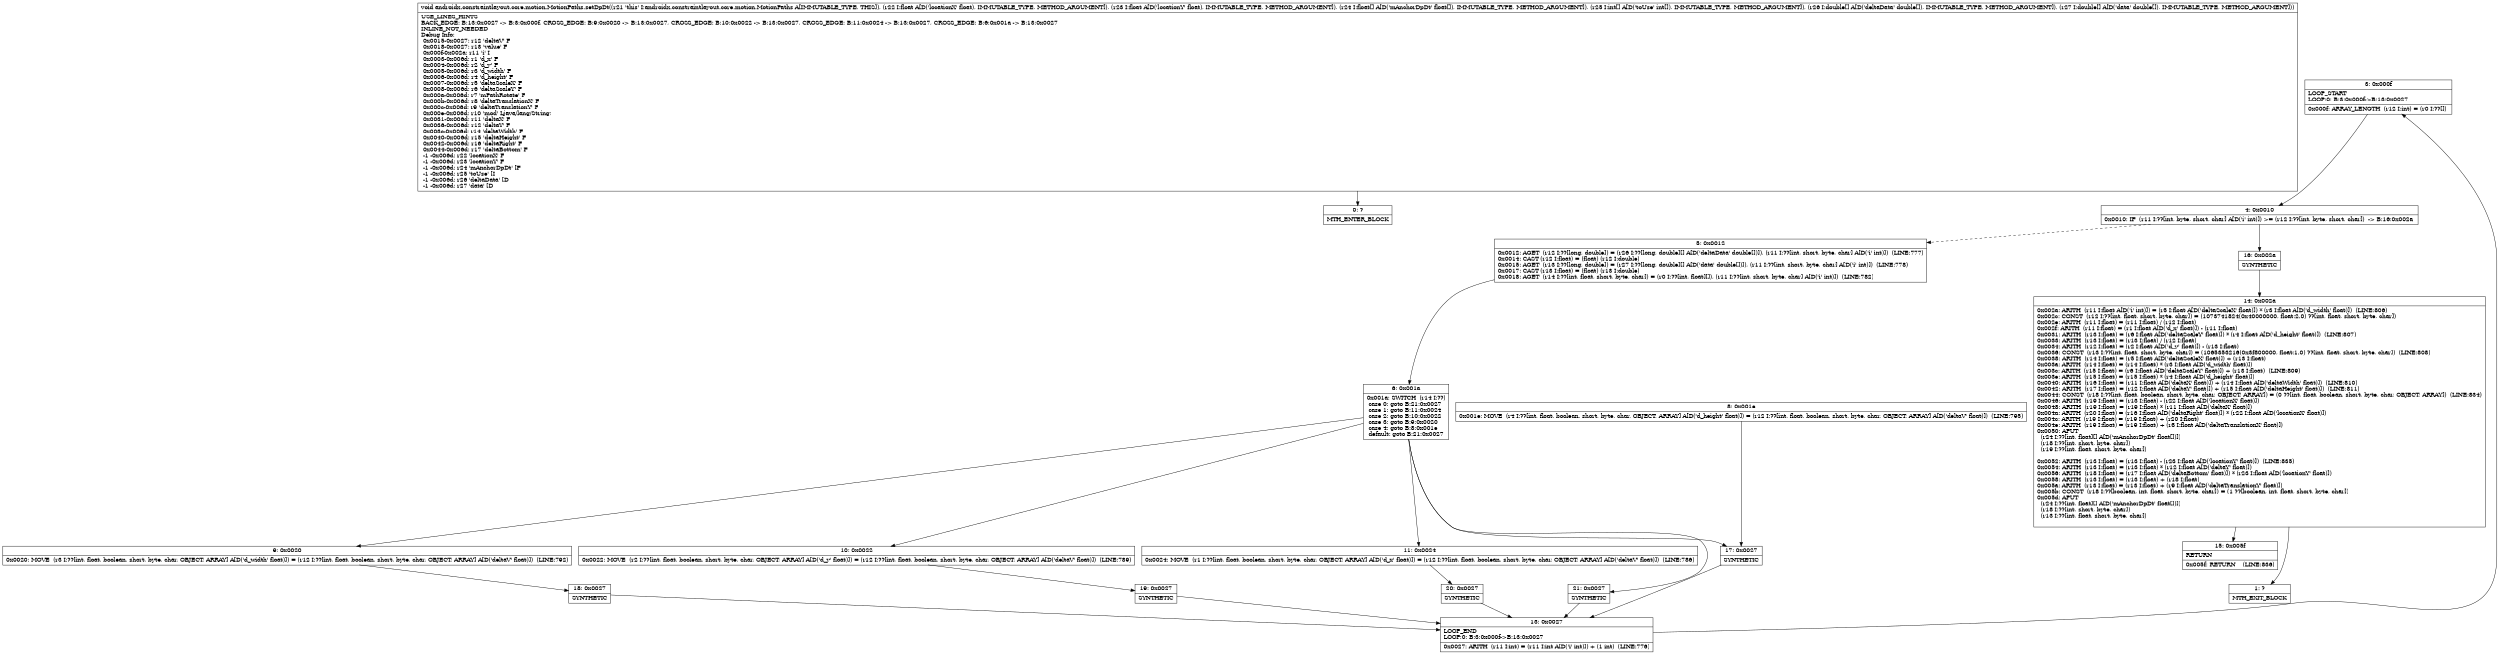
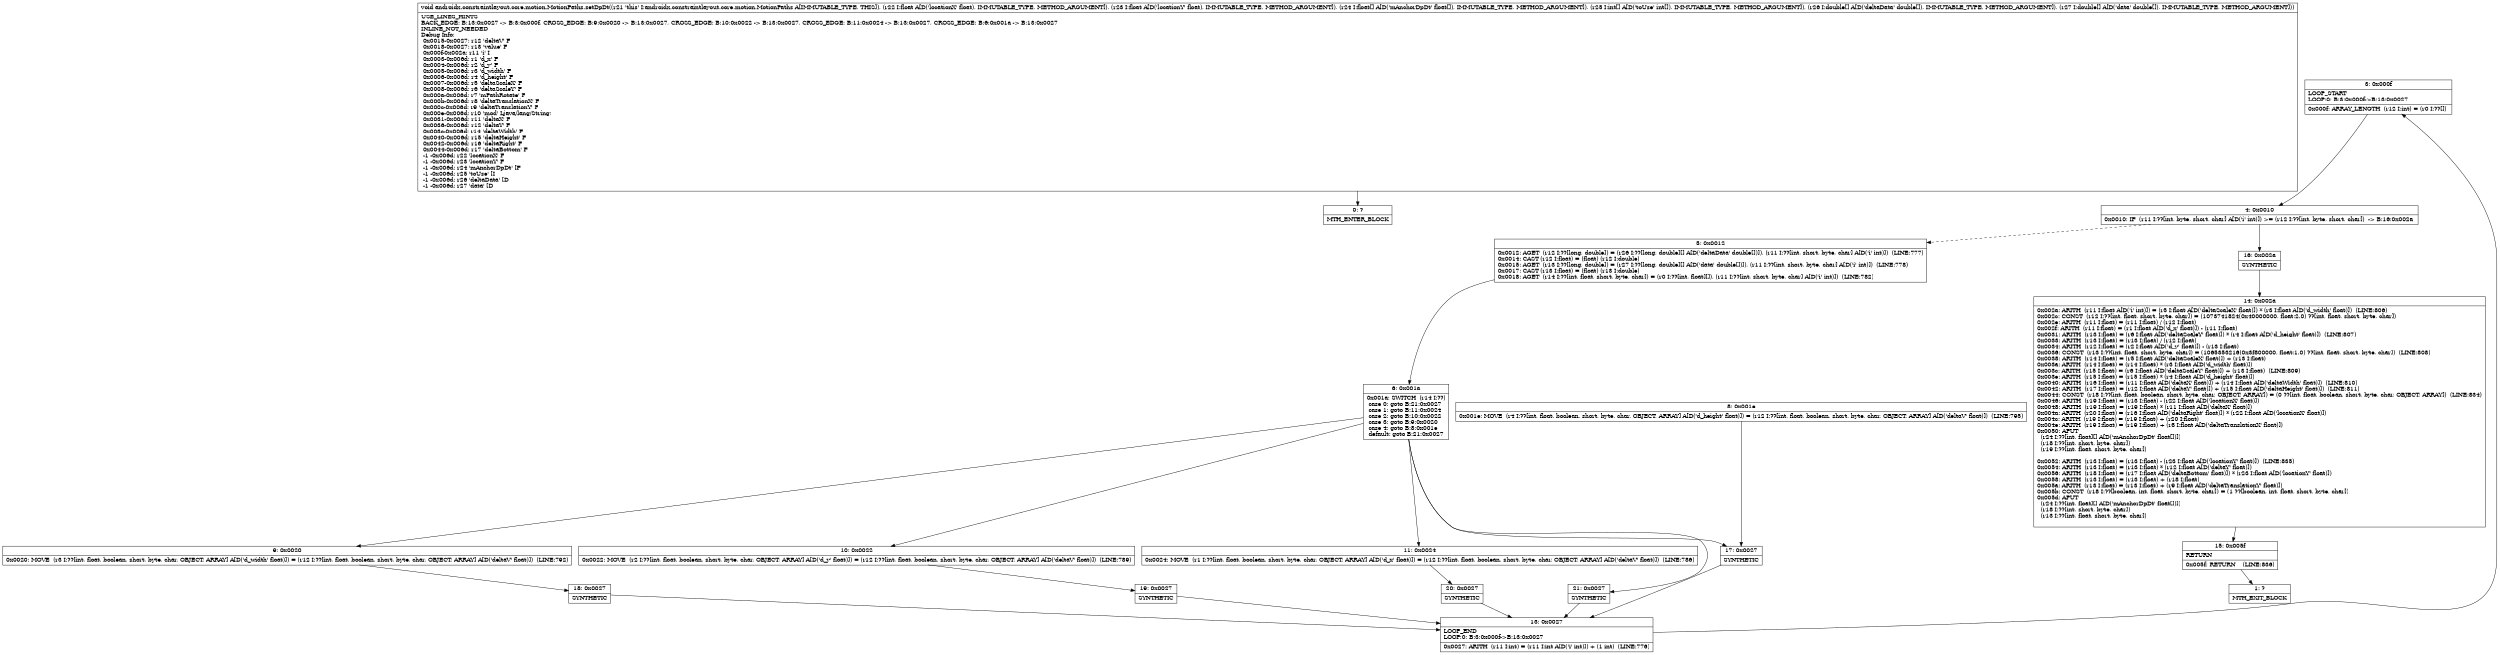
edge "14: 0x002a" -> "1: ?": now "15: 0x005f" -> "1: ?"
